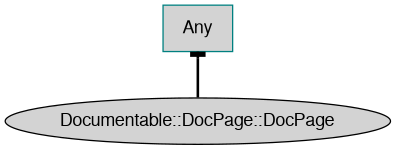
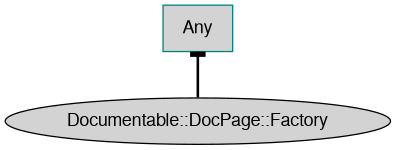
node "Documentable::DocPage::DocPage": label "Documentable::DocPage::DocPage" -> "Documentable::DocPage::Factory"
